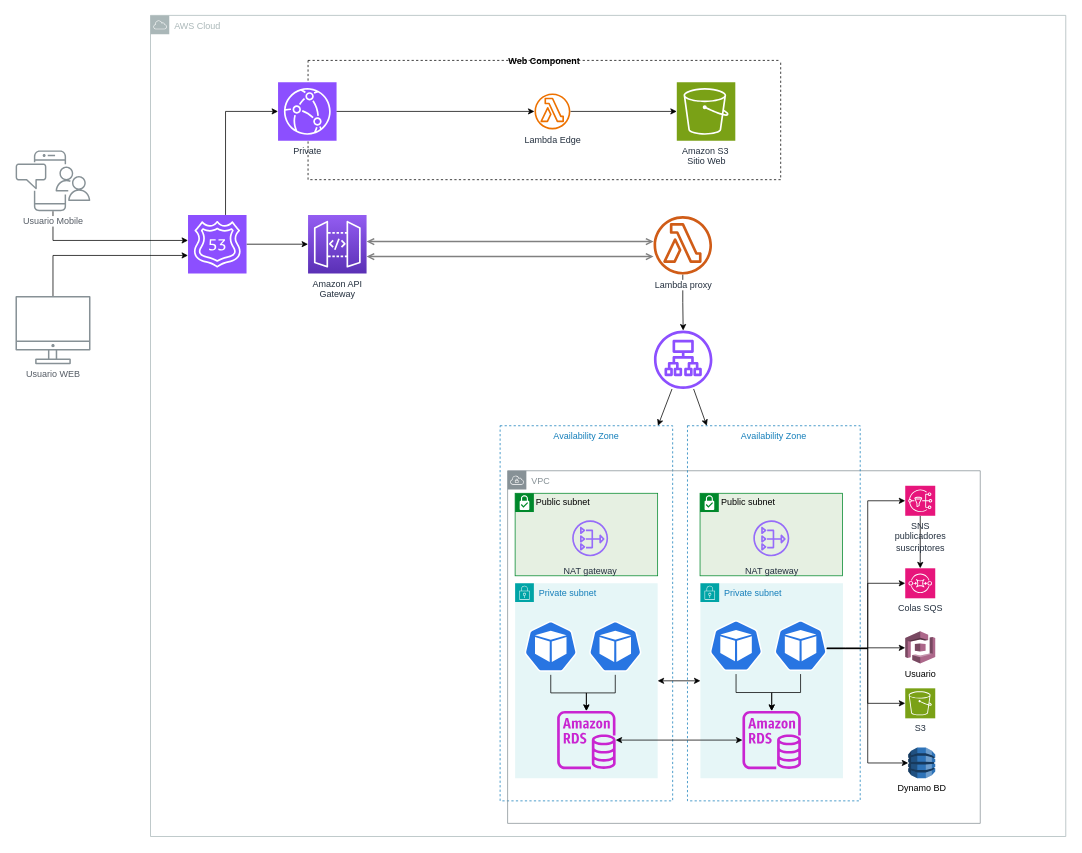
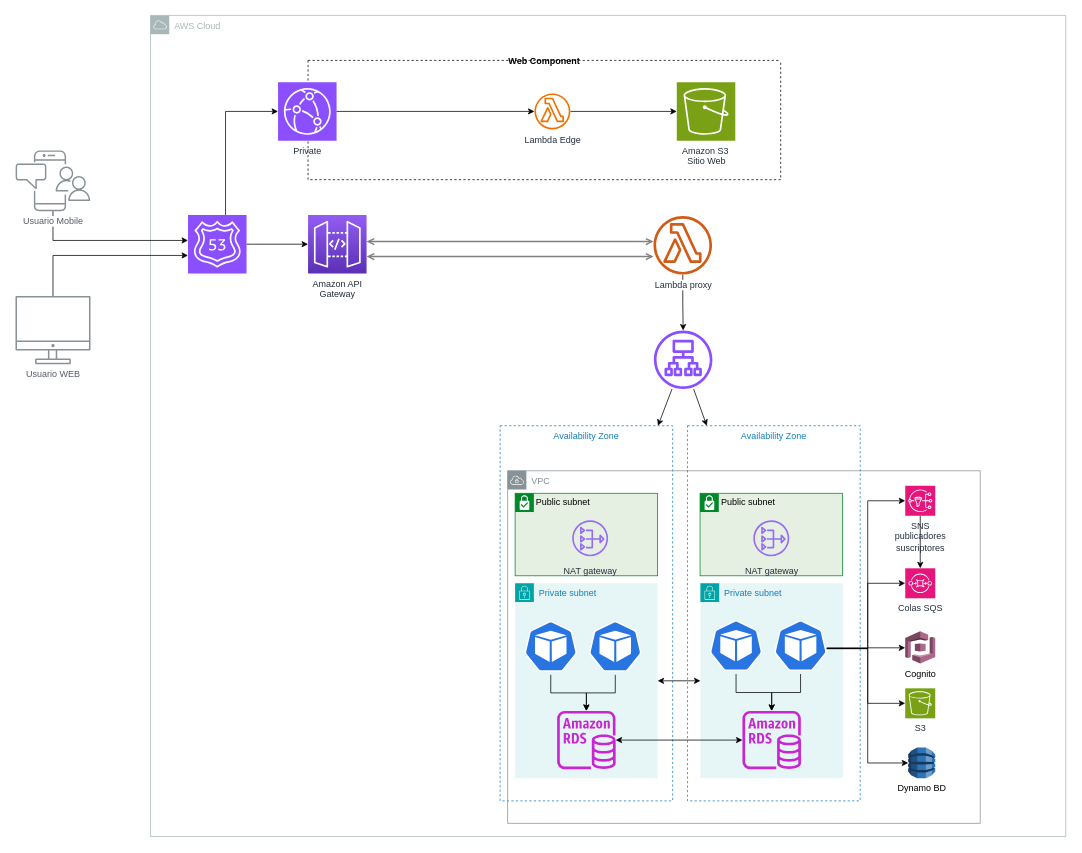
node "Usuario": label "Usuario" -> "Cognito"
